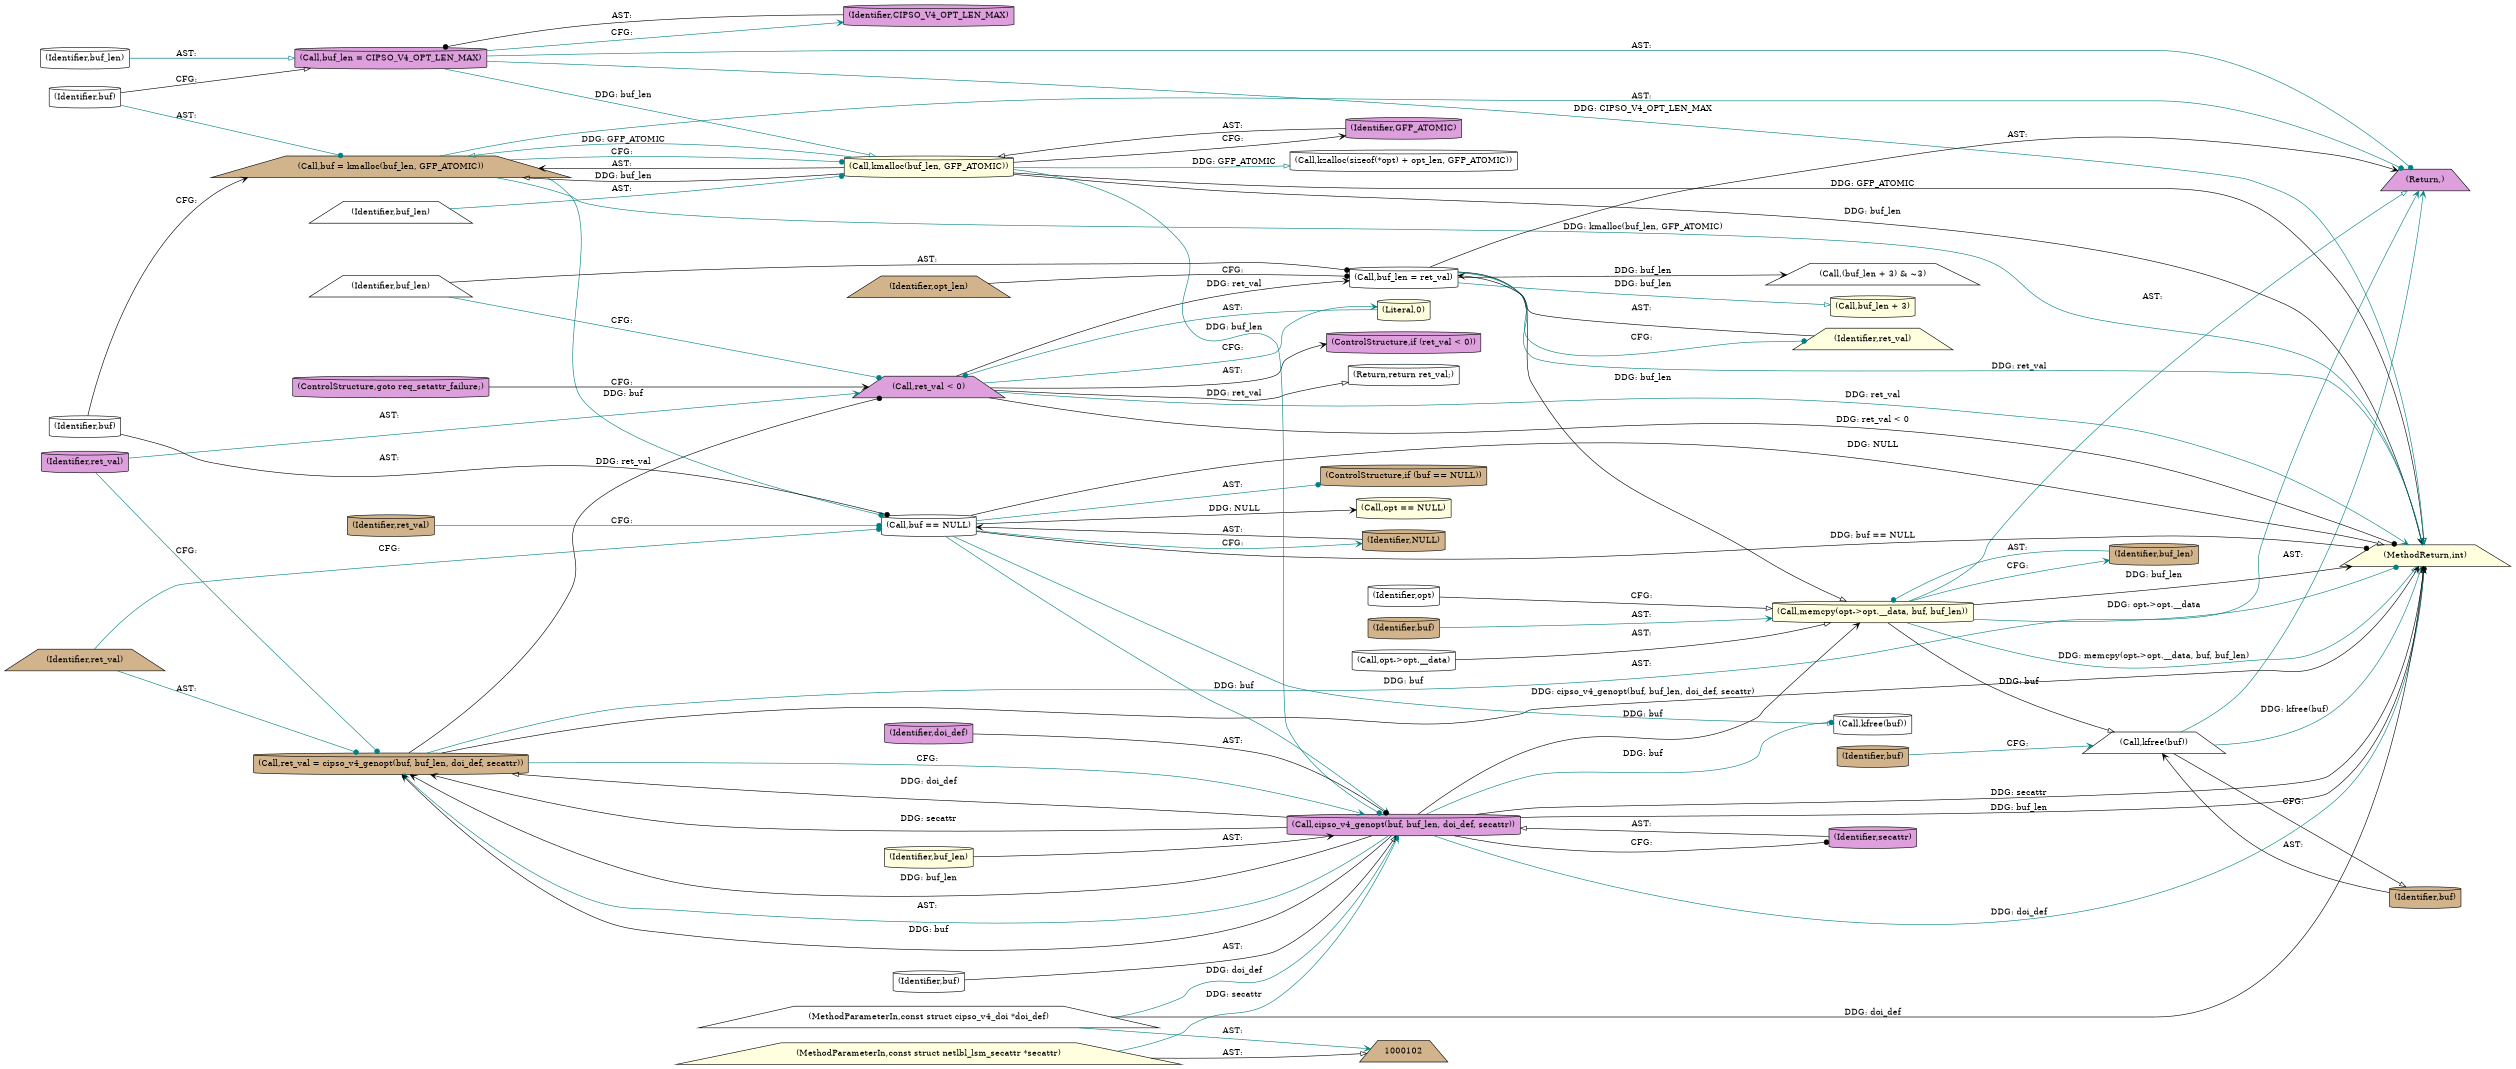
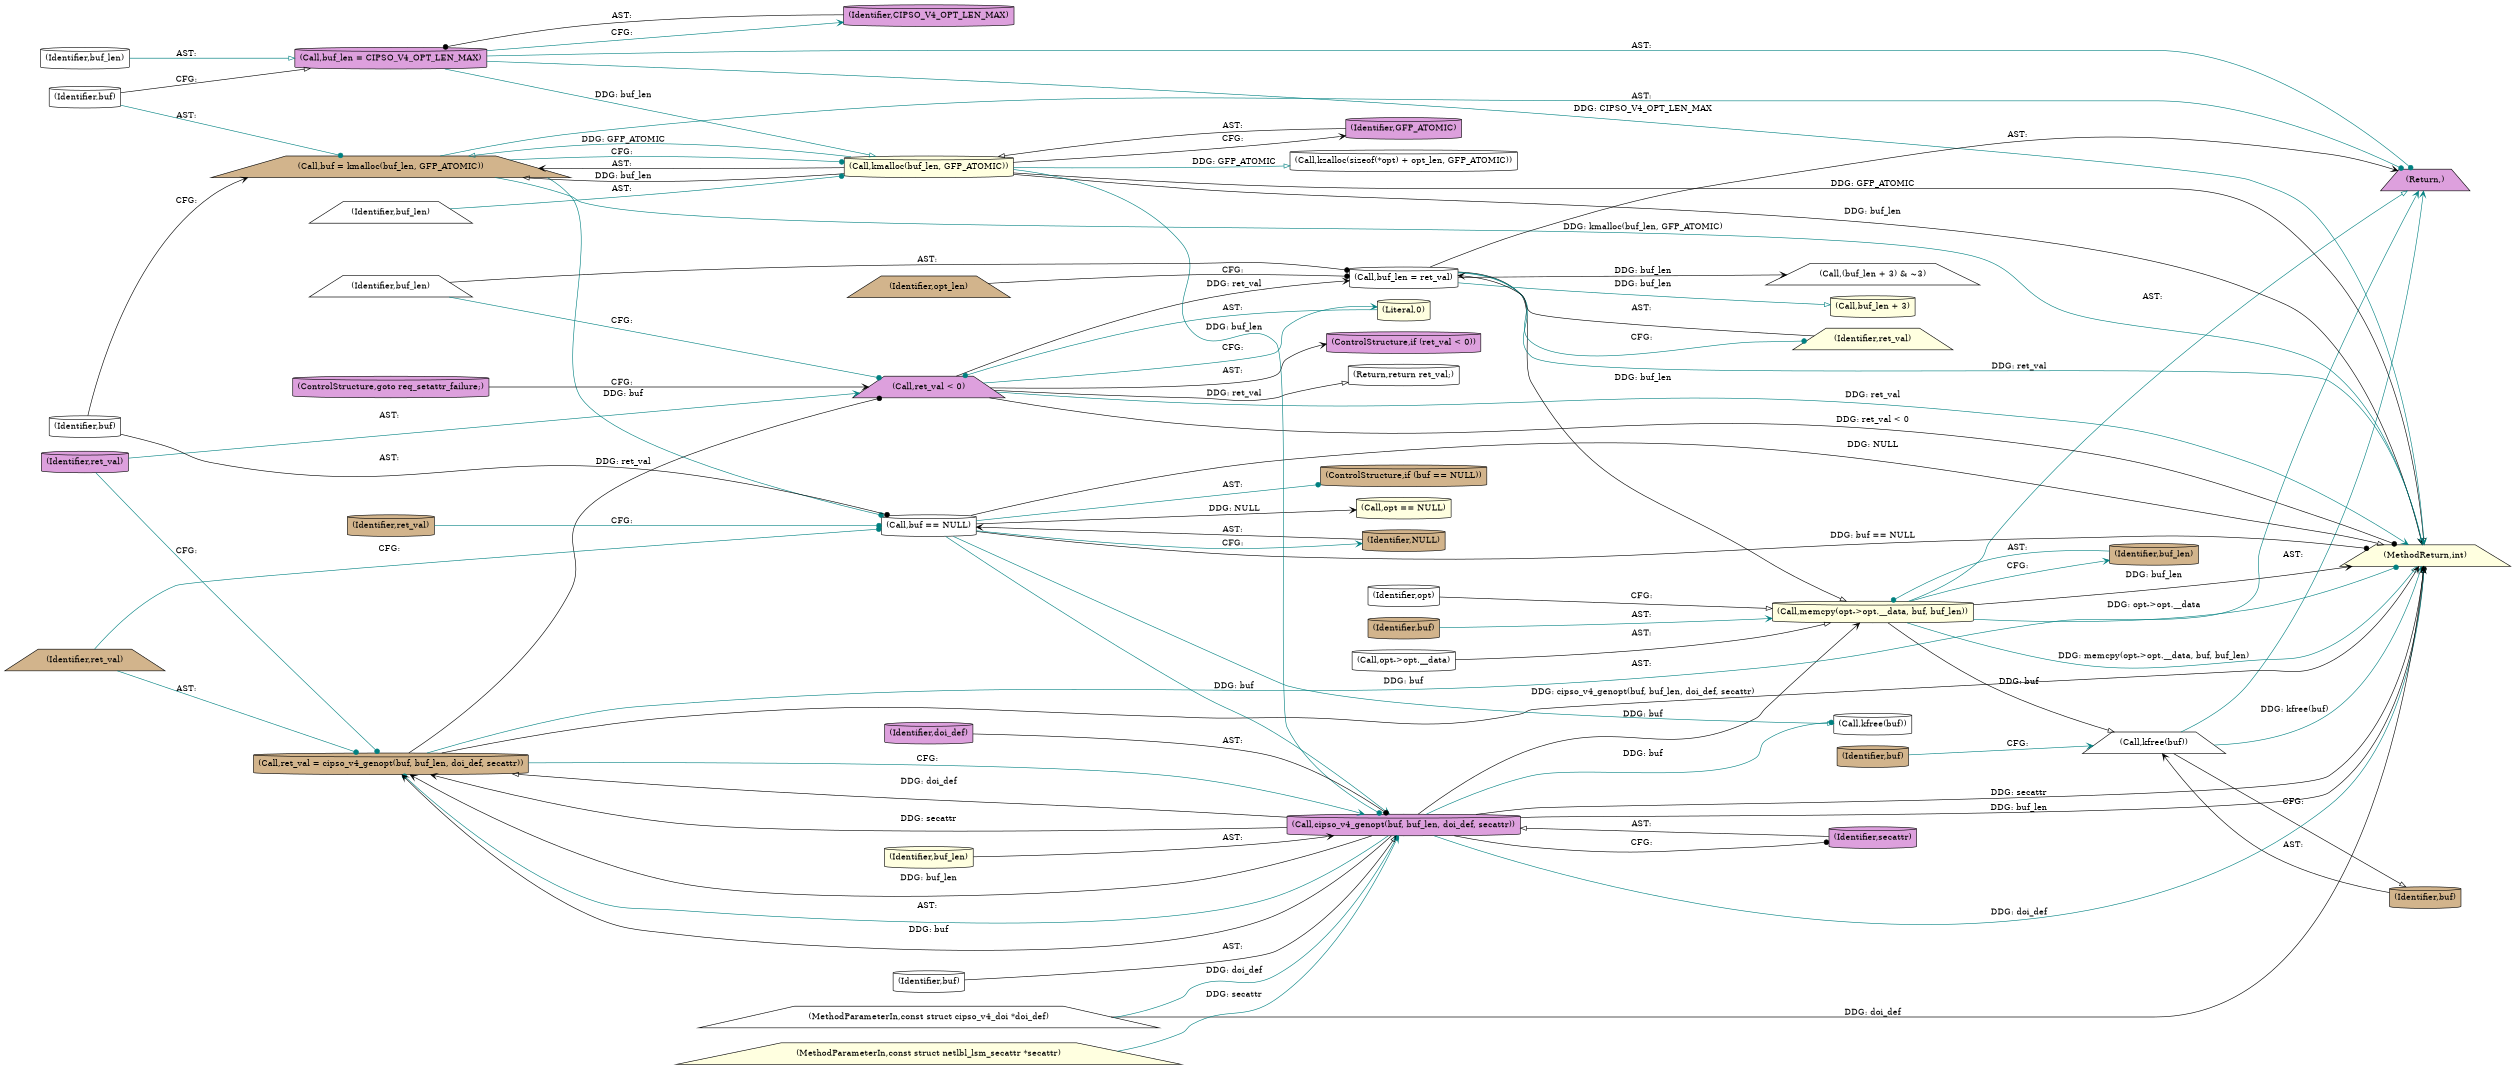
node "1000102": removed
